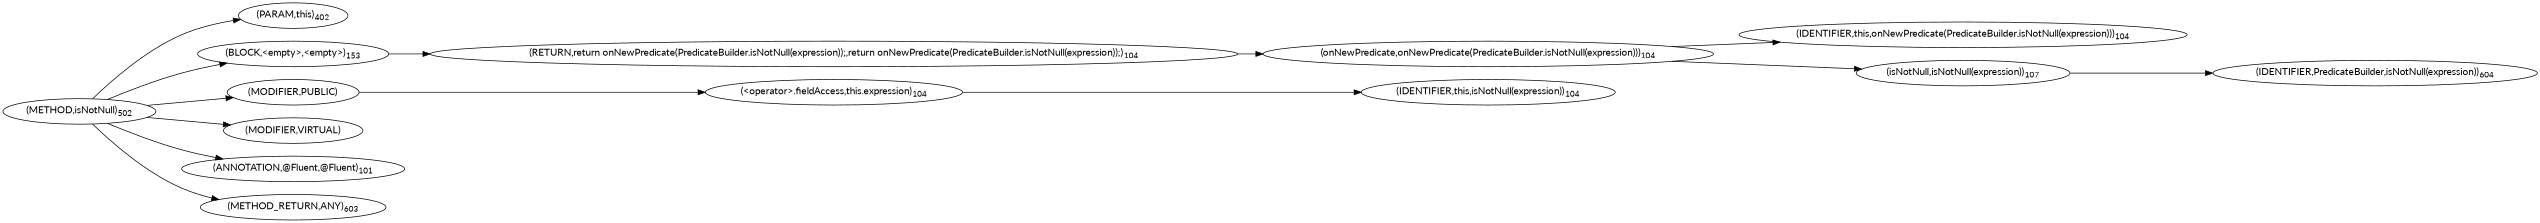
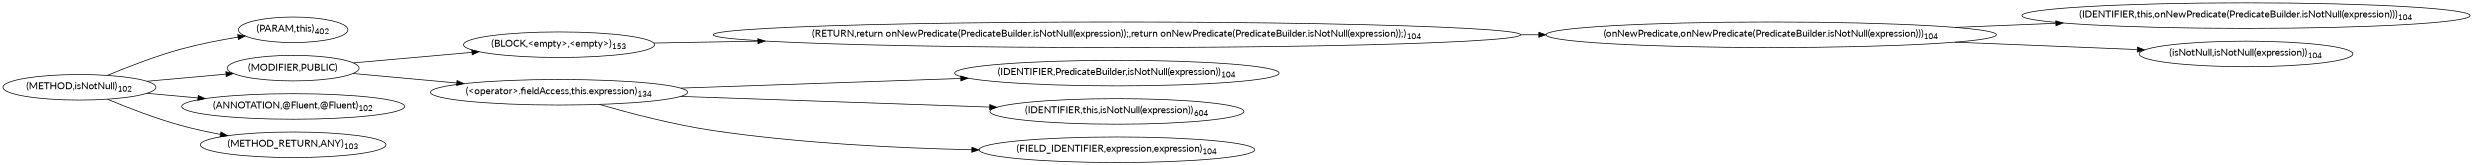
node "(isNotNull,isNotNull(expression))": text "107" -> "104"
node "(IDENTIFIER,PredicateBuilder,isNotNull(expression))": text "604" -> "104"
edge "(isNotNull,isNotNull(expression))" -> "(IDENTIFIER,PredicateBuilder,isNotNull(expression))": now "(<operator>.fieldAccess,this.expression)" -> "(IDENTIFIER,PredicateBuilder,isNotNull(expression))"
edge "(METHOD,isNotNull)" -> "(BLOCK,<empty>,<empty>)": now "(MODIFIER,PUBLIC)" -> "(BLOCK,<empty>,<empty>)"
node "(<operator>.fieldAccess,this.expression)": text "104" -> "134"
node "(IDENTIFIER,this,isNotNull(expression))": text "104" -> "604"
node "(METHOD,isNotNull)": text "502" -> "102"
node "(MODIFIER,VIRTUAL)": removed
node "(FIELD_IDENTIFIER,expression,expression)": added
node "(ANNOTATION,@Fluent,@Fluent)": text "101" -> "102"
node "(METHOD_RETURN,ANY)": text "603" -> "103"
